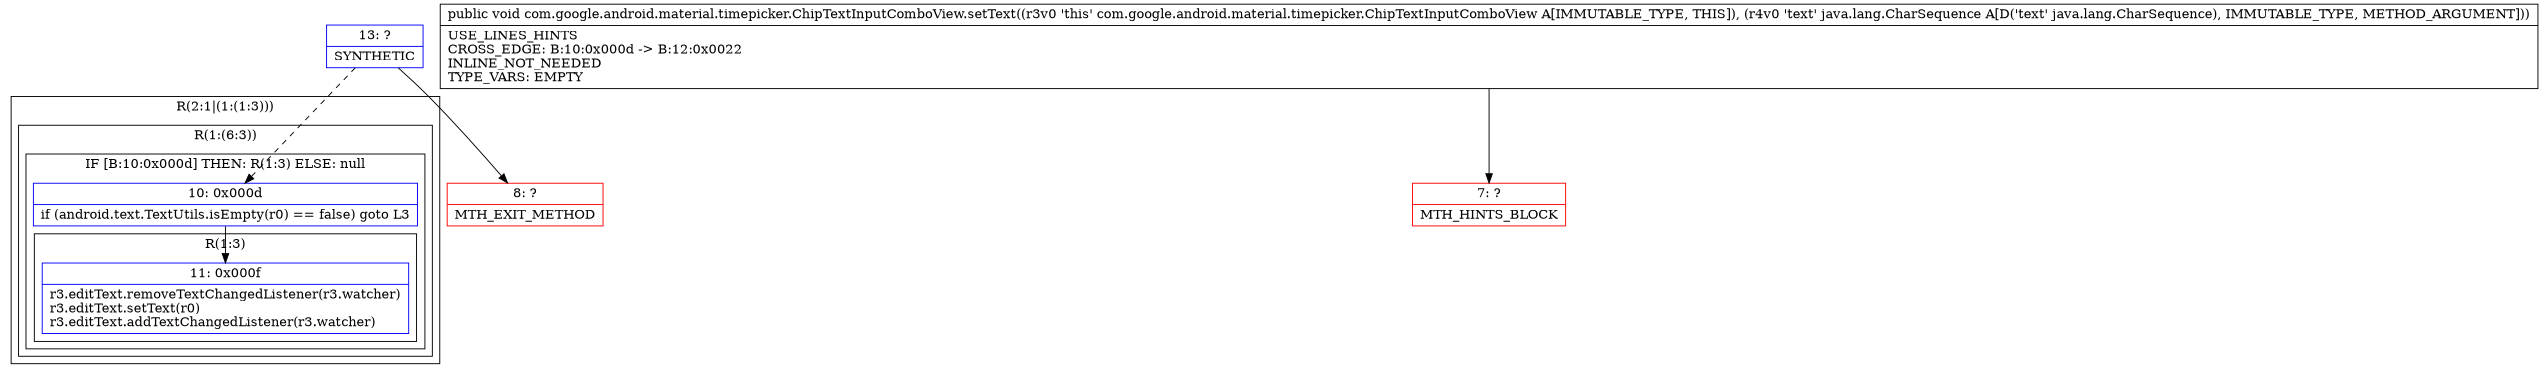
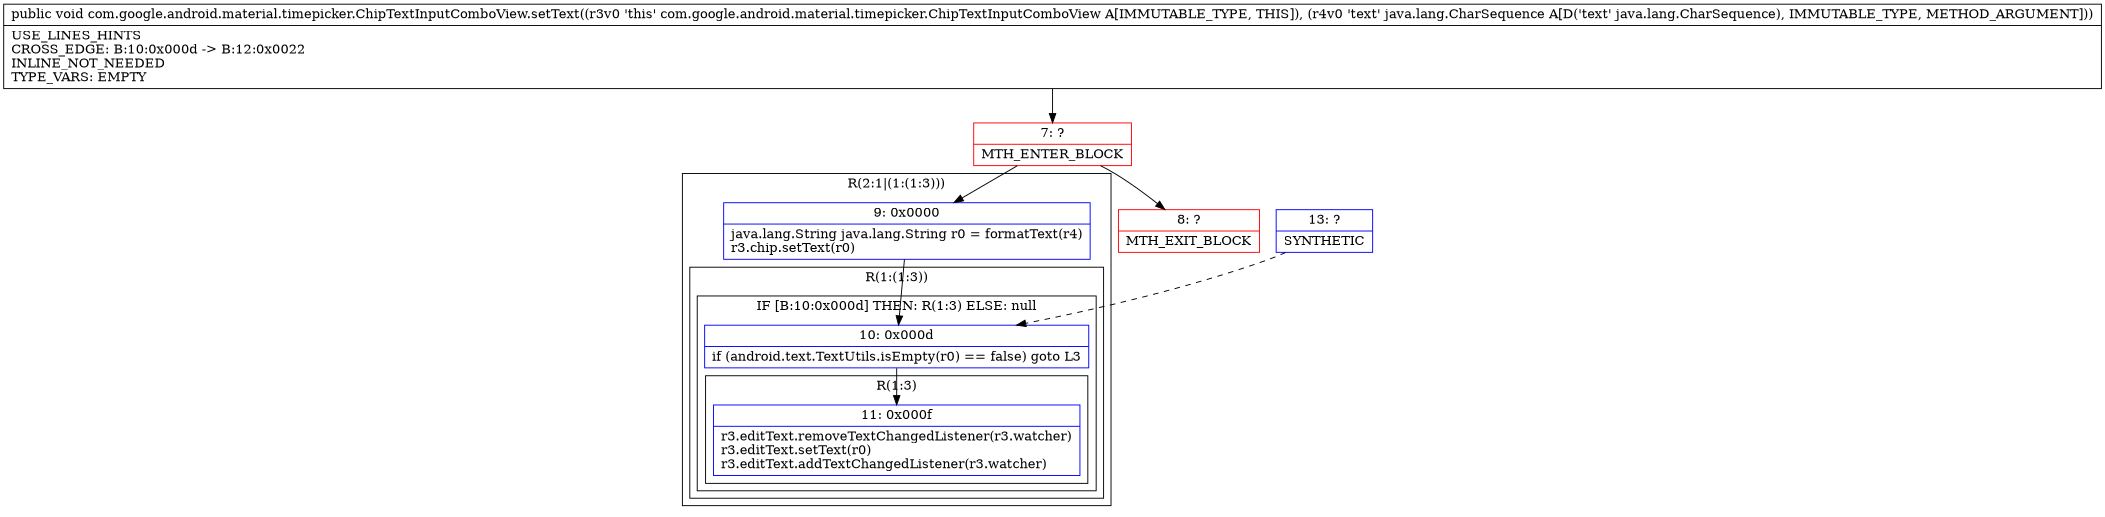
edge "13: ?" -> "8: ?": now "7: ?" -> "8: ?"
cluster "R(1:(6:3))": label "R(1:(6:3))" -> "R(1:(1:3))"
node "8: ?": text "MTH_EXIT_METHOD" -> "MTH_EXIT_BLOCK"
node "7: ?": text "MTH_HINTS_BLOCK" -> "MTH_ENTER_BLOCK"
node "9: 0x0000": added
